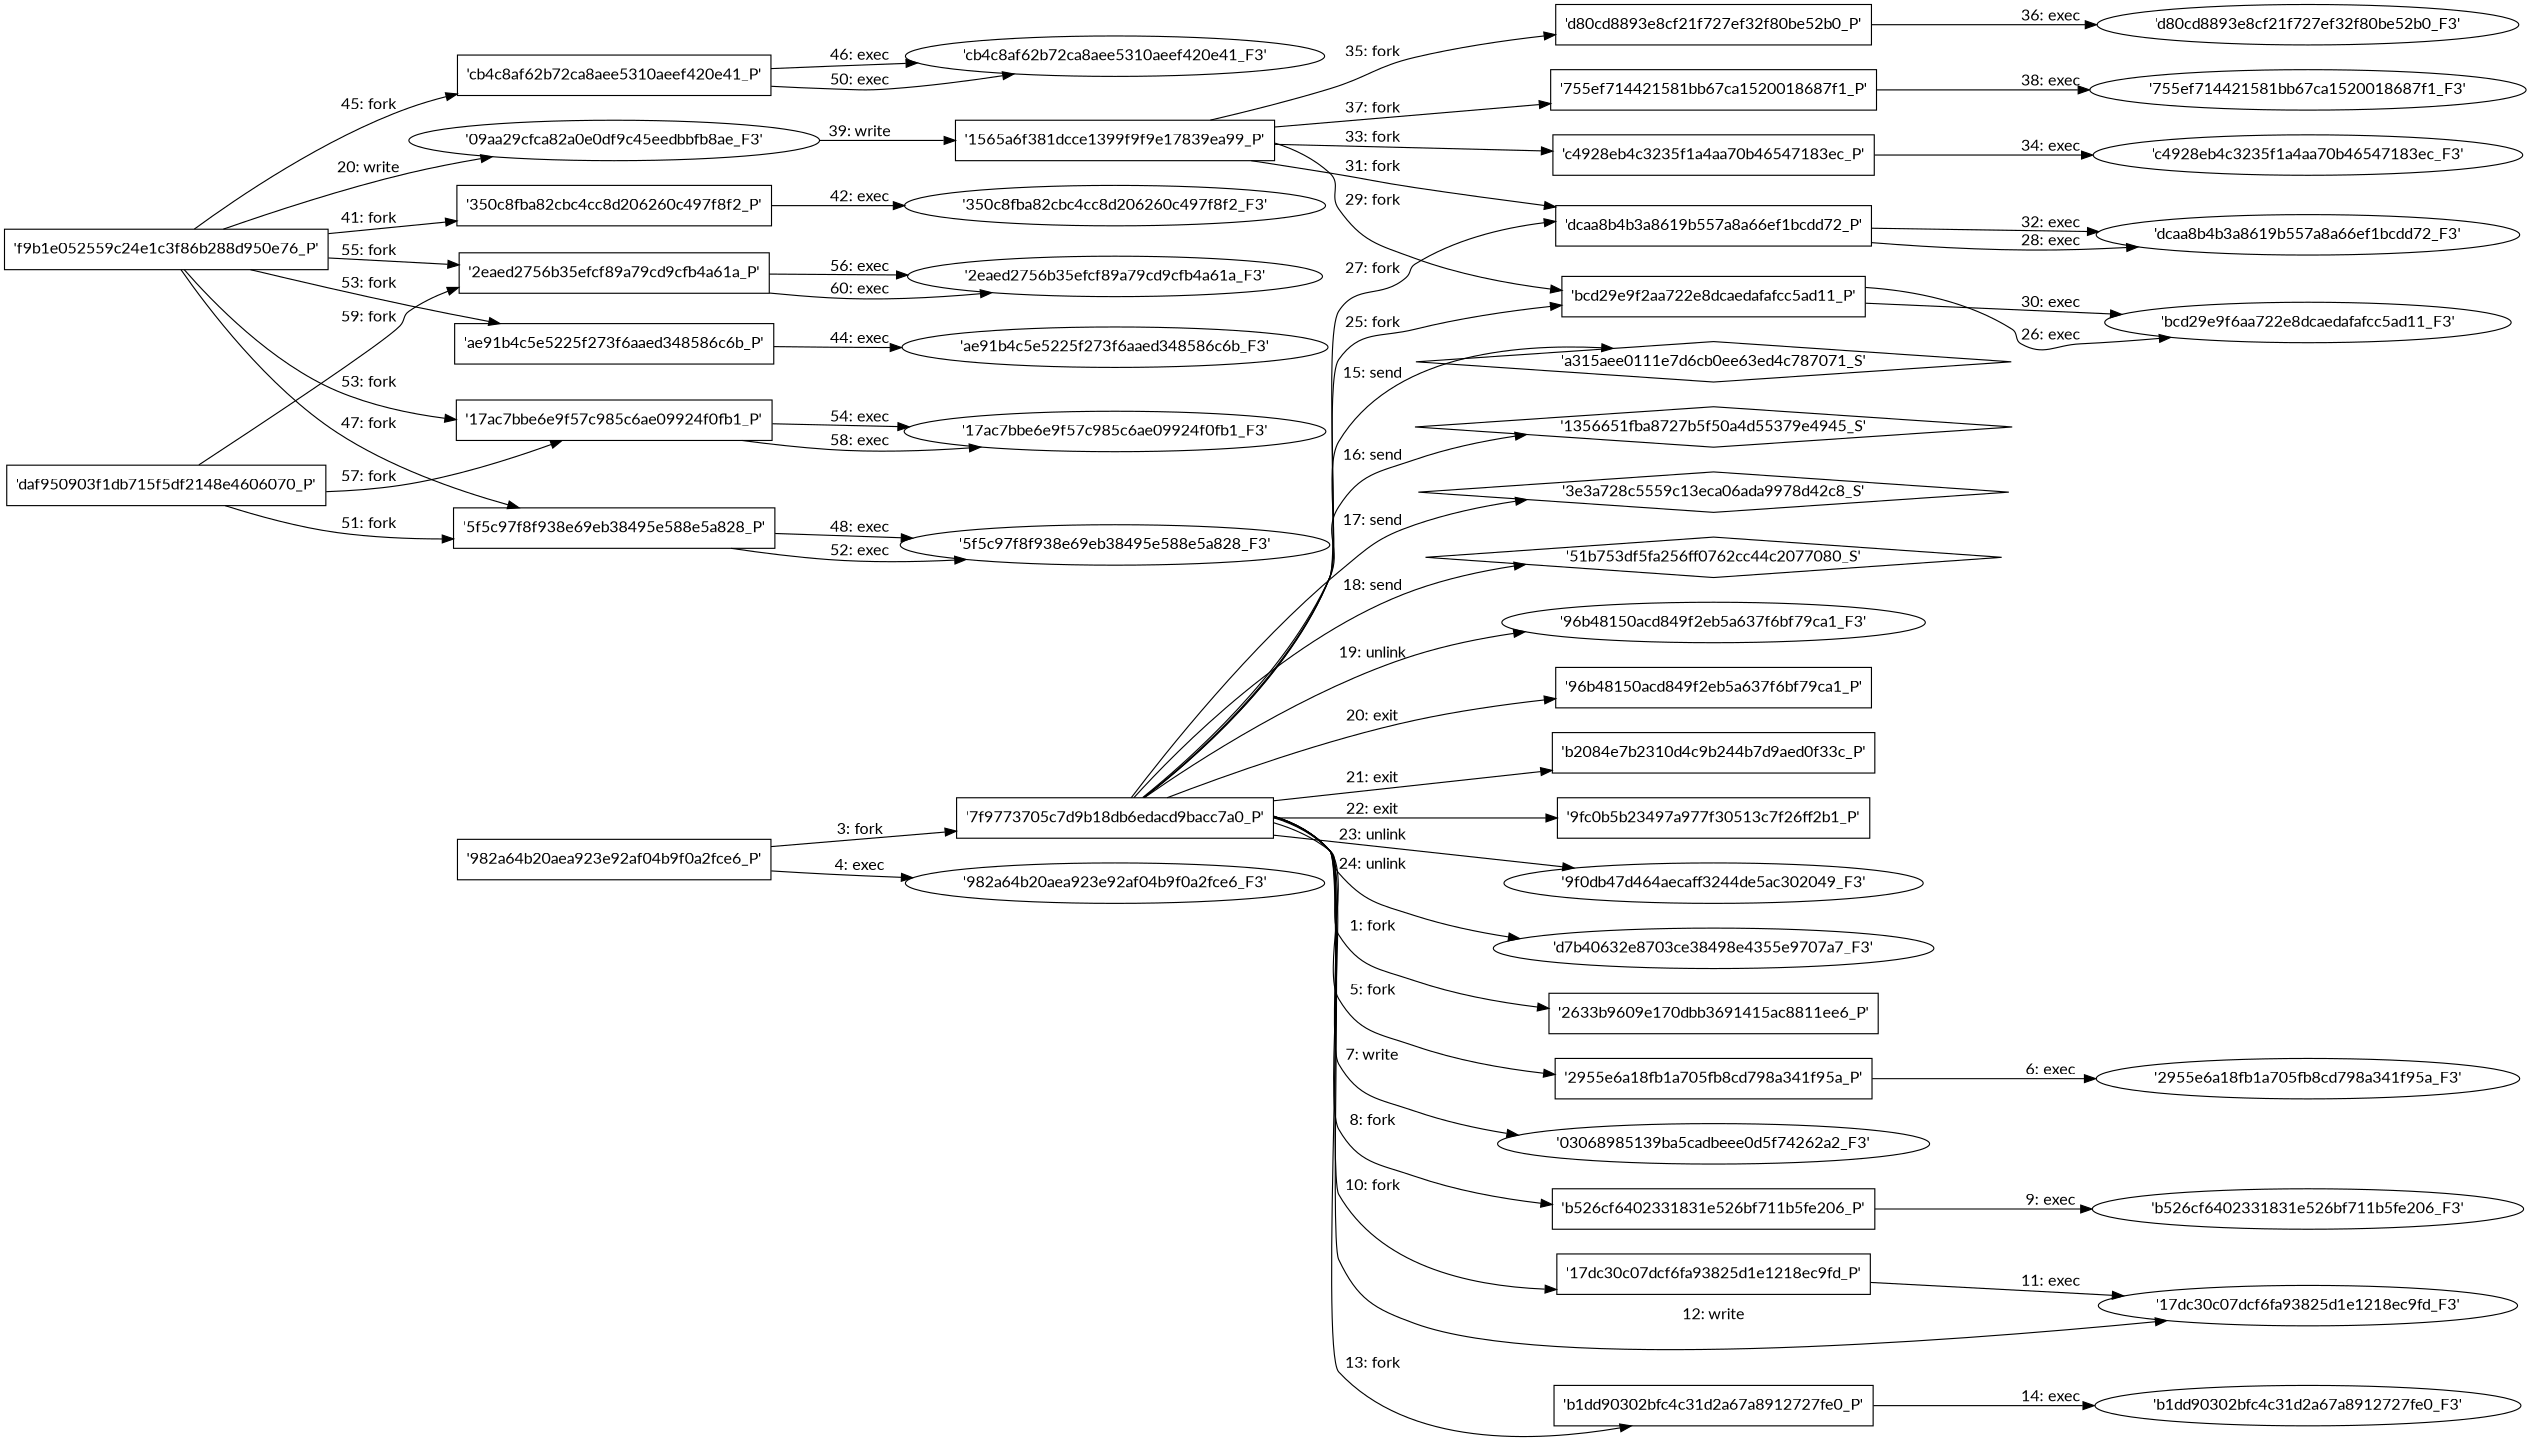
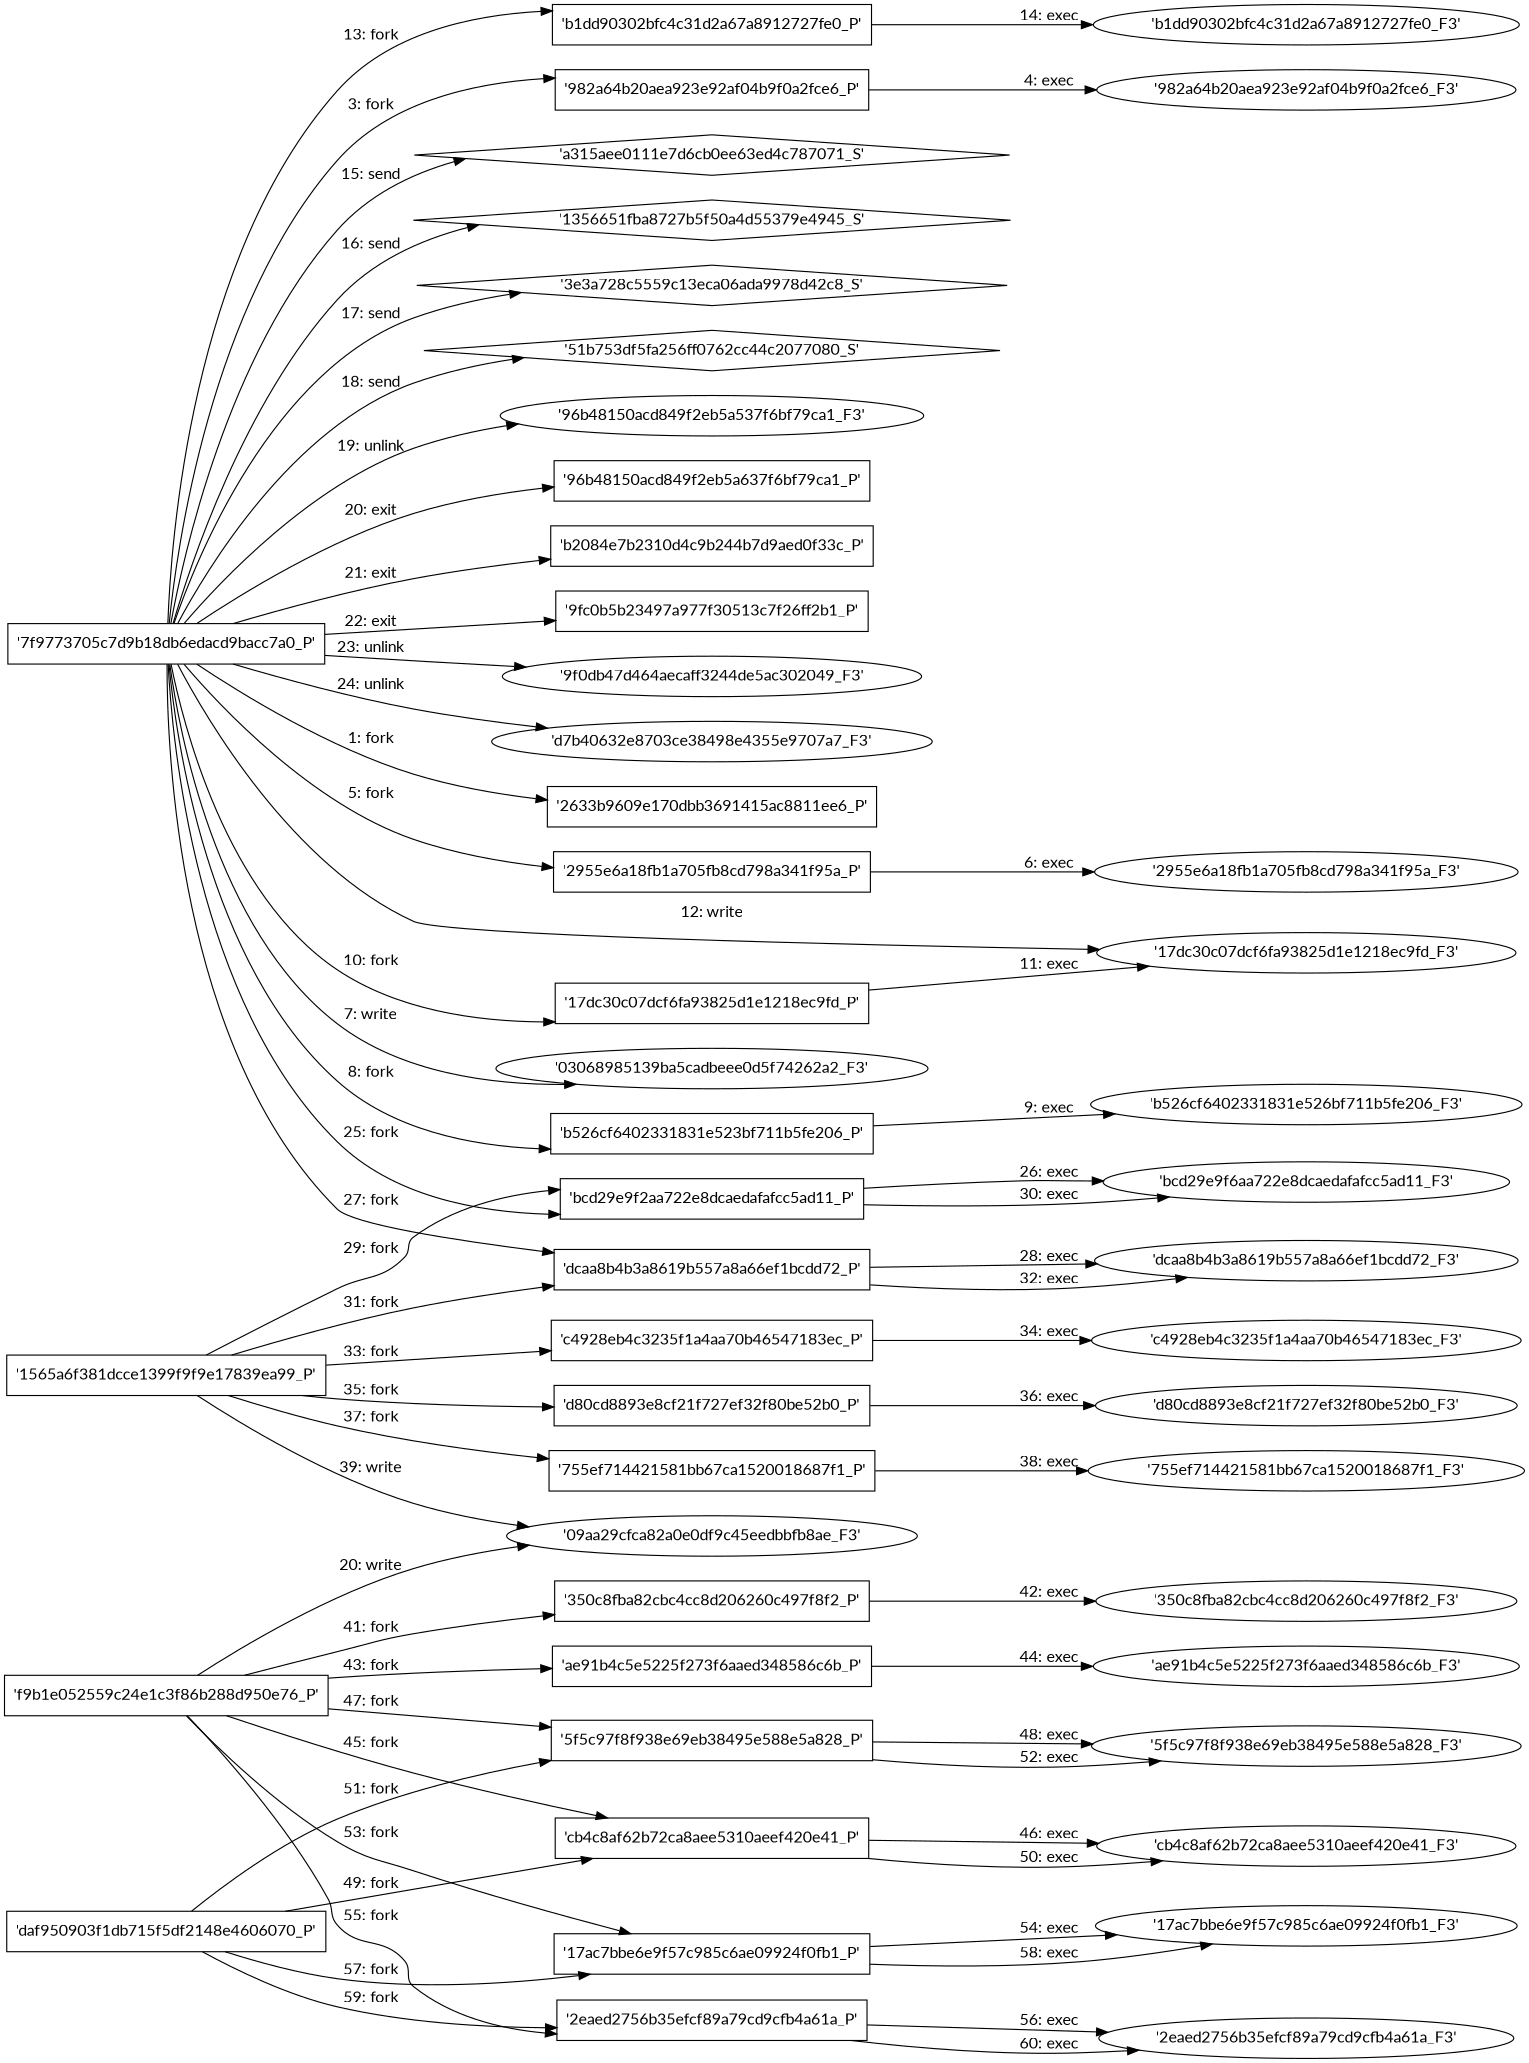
edge "'09aa29cfca82a0e0df9c45eedbbfb8ae_F3'" -> "'1565a6f381dcce1399f9f9e17839ea99_P'": reversed
edge "'f9b1e052559c24e1c3f86b288d950e76_P'" -> "'ae91b4c5e5225f273f6aaed348586c6b_P'": label "53: fork" -> "43: fork"
node "'96b48150acd849f2eb5a637f6bf79ca1_F3'": label "'96b48150acd849f2eb5a637f6bf79ca1_F3'" -> "'96b48150acd849f2eb5a537f6bf79ca1_F3'"
edge "'982a64b20aea923e92af04b9f0a2fce6_P'" -> "'7f9773705c7d9b18db6edacd9bacc7a0_P'": reversed
node "'b526cf6402331831e526bf711b5fe206_P'": label "'b526cf6402331831e526bf711b5fe206_P'" -> "'b526cf6402331831e523bf711b5fe206_P'"
edge "'daf950903f1db715f5df2148e4606070_P'" -> "'cb4c8af62b72ca8aee5310aeef420e41_P'": added, label "49: fork"
